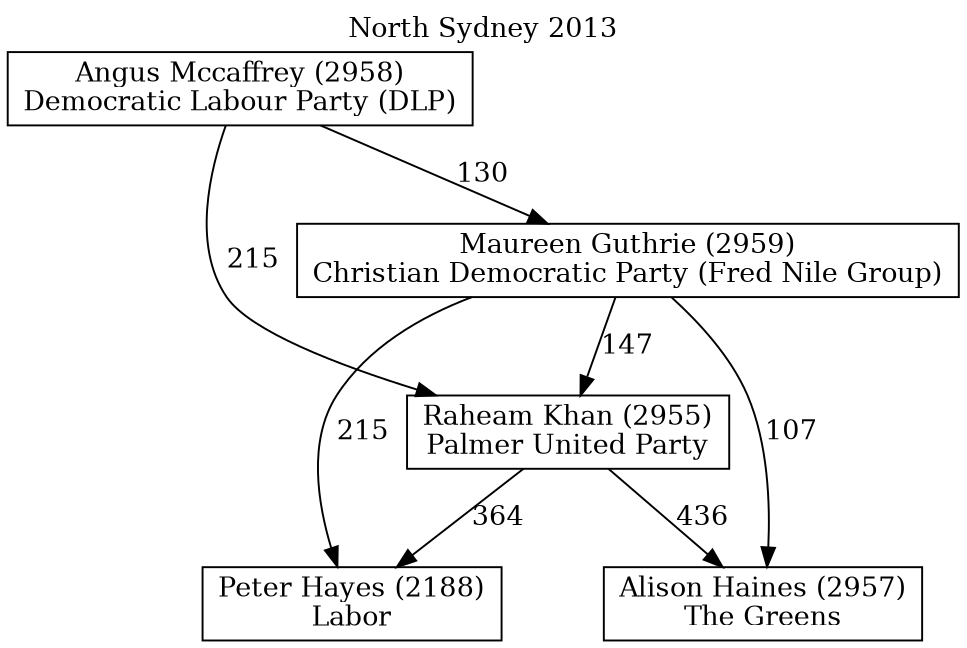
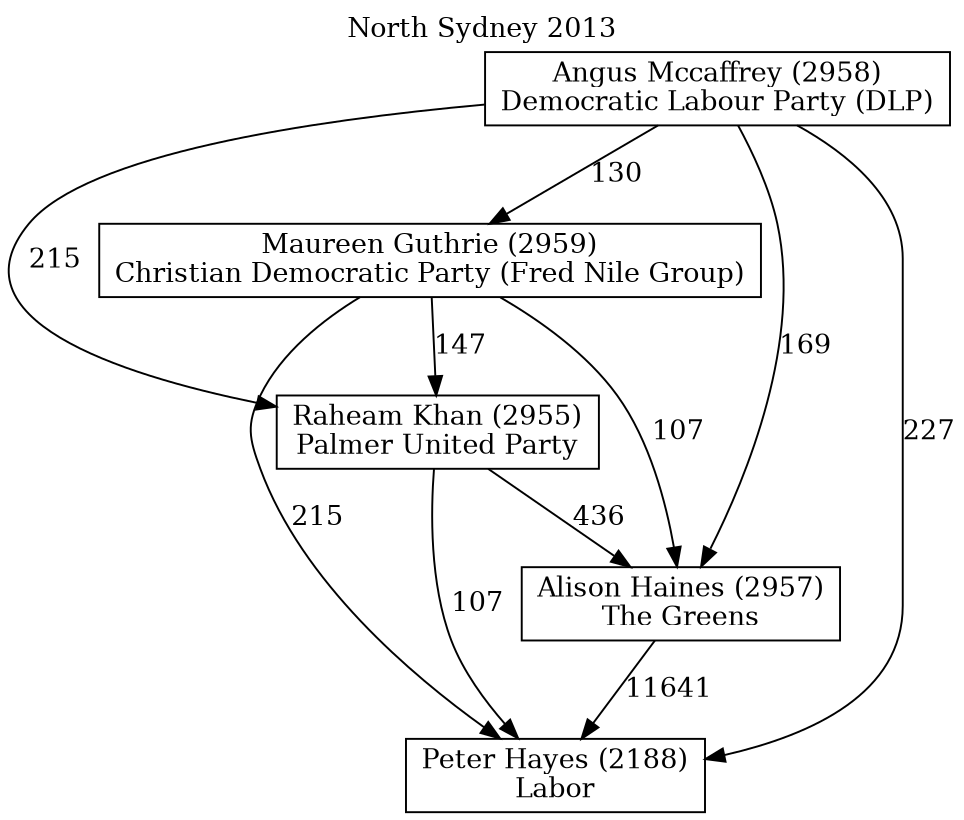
edge "Angus Mccaffrey (2958) Democratic Labour Party (DLP)" -> "Alison Haines (2957) The Greens": added, label "169"
edge "Angus Mccaffrey (2958) Democratic Labour Party (DLP)" -> "Peter Hayes (2188) Labor": added, label "227"
edge "Raheam Khan (2955) Palmer United Party" -> "Peter Hayes (2188) Labor": label "364" -> "107"
edge "Alison Haines (2957) The Greens" -> "Peter Hayes (2188) Labor": added, label "11641"
